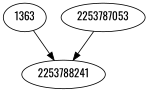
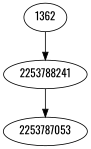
node "1363": label "1363" -> "1362"
edge "2253787053" -> "2253788241": reversed
